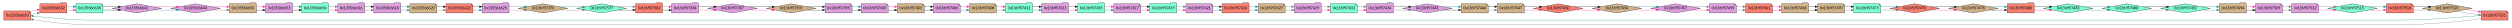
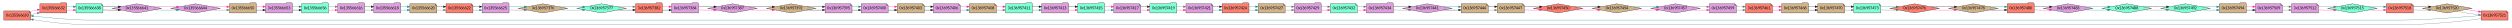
node "0x136957483": fillcolor aquamarine -> plum
